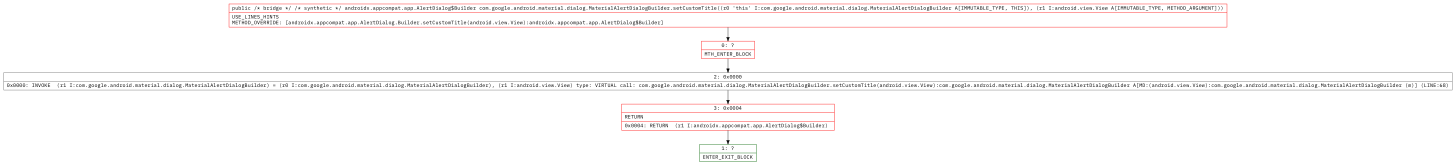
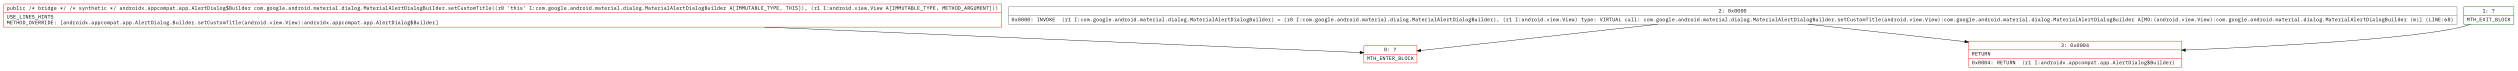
edge "0: ?" -> "2: 0x0000": reversed
edge "3: 0x0004" -> "1: ?": reversed
node "1: ?": text "ENTER_EXIT_BLOCK" -> "MTH_EXIT_BLOCK"
